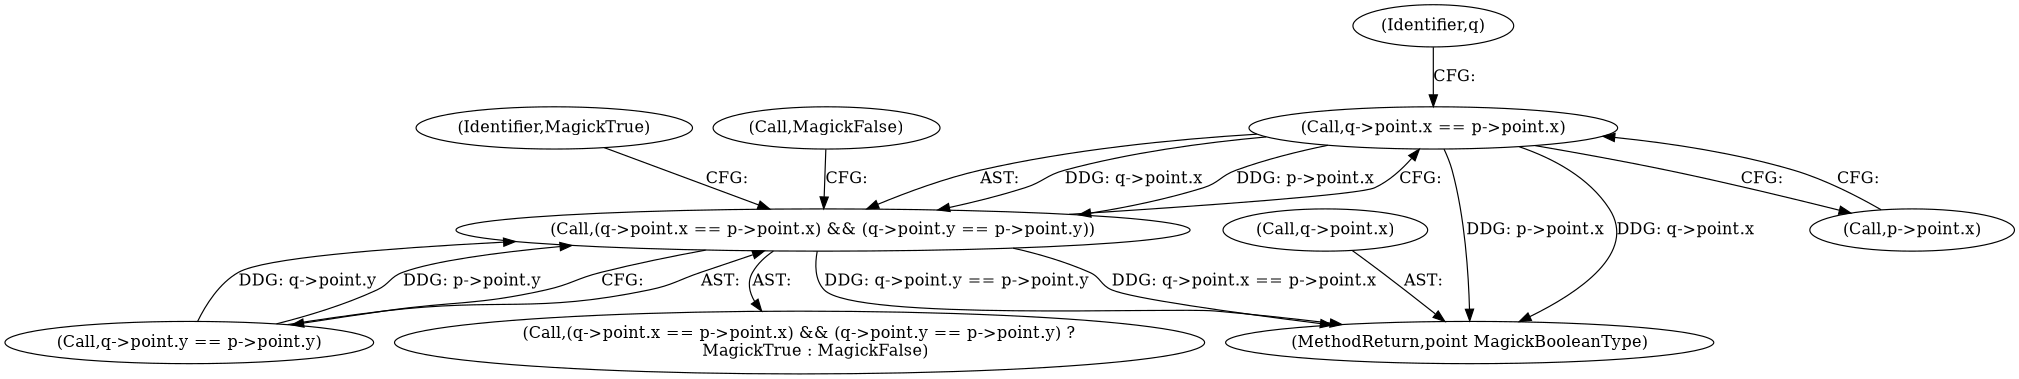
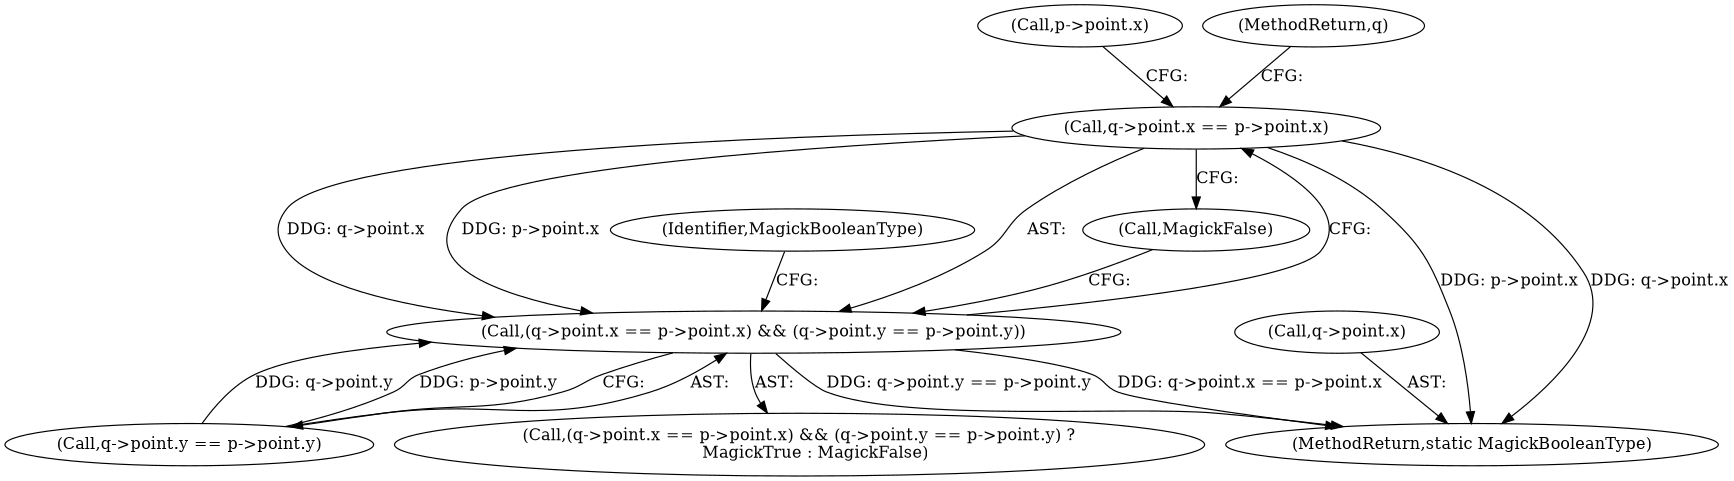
node "(Identifier,q)": label "(Identifier,q)" -> "(MethodReturn,q)"
node "(Identifier,MagickTrue)": label "(Identifier,MagickTrue)" -> "(Identifier,MagickBooleanType)"
edge "(Call,q->point.x == p->point.x)" -> "(Call,p->point.x)": now "(Call,q->point.x == p->point.x)" -> "(Call,MagickFalse)"
node "(MethodReturn,point MagickBooleanType)": label "(MethodReturn,point MagickBooleanType)" -> "(MethodReturn,static MagickBooleanType)"
